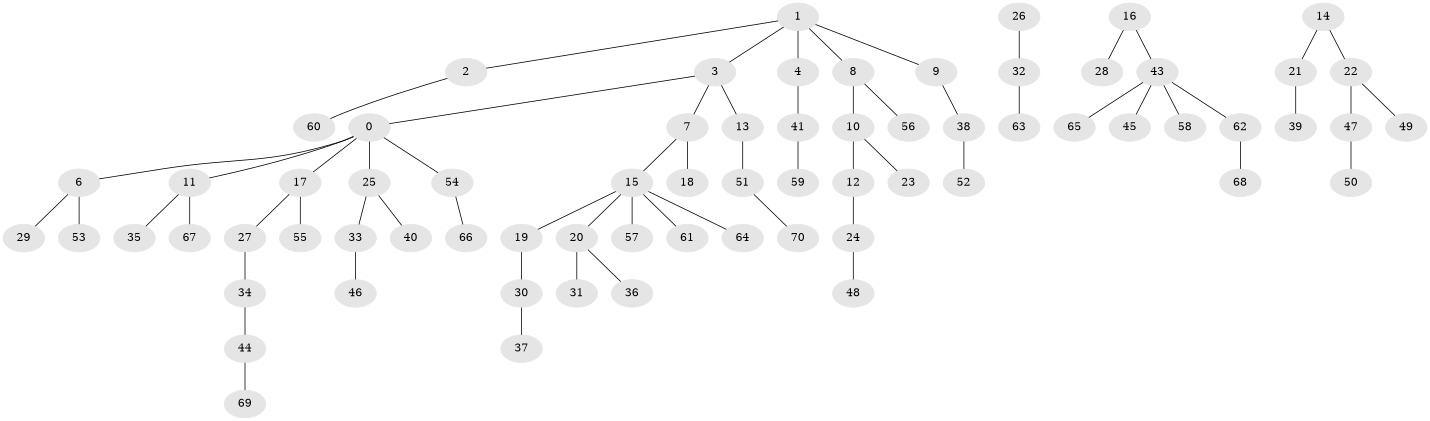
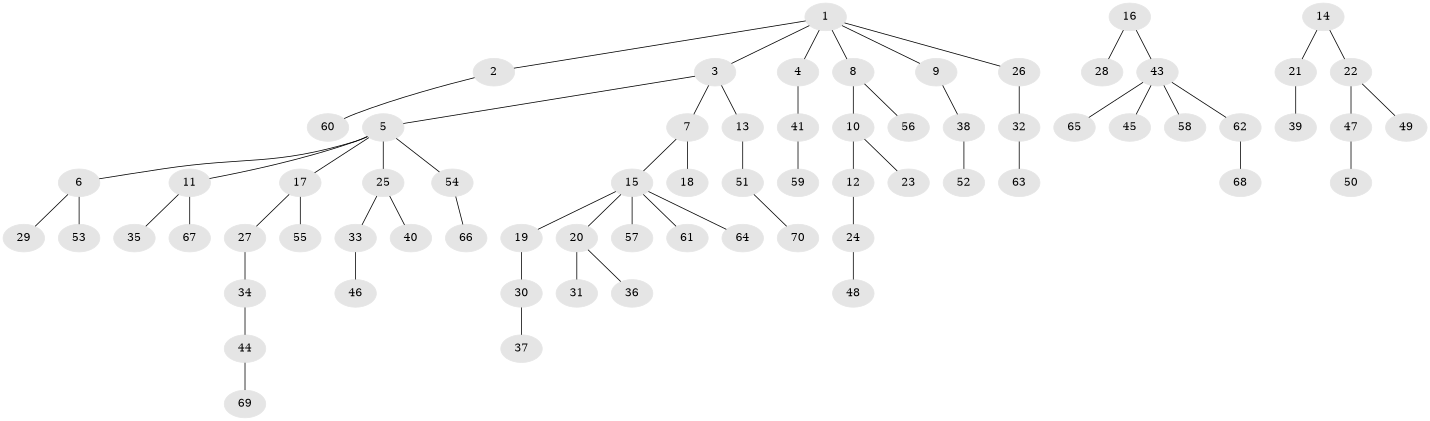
edge "1" -- "26": added
node "0": label "0" -> "5"
